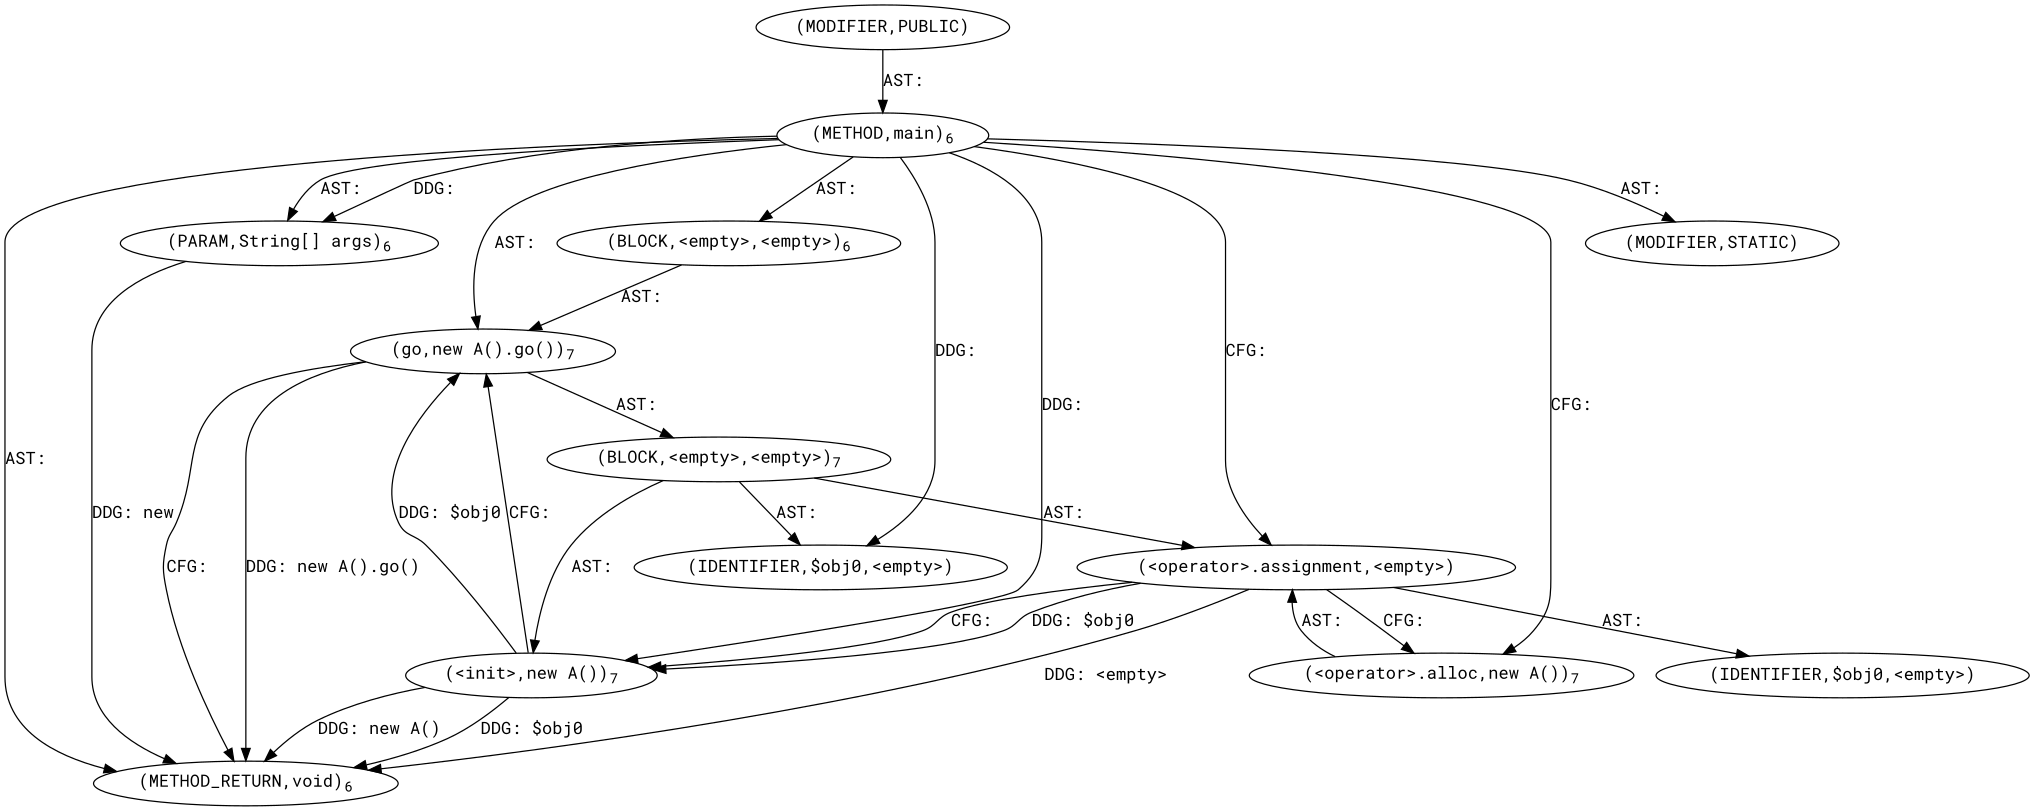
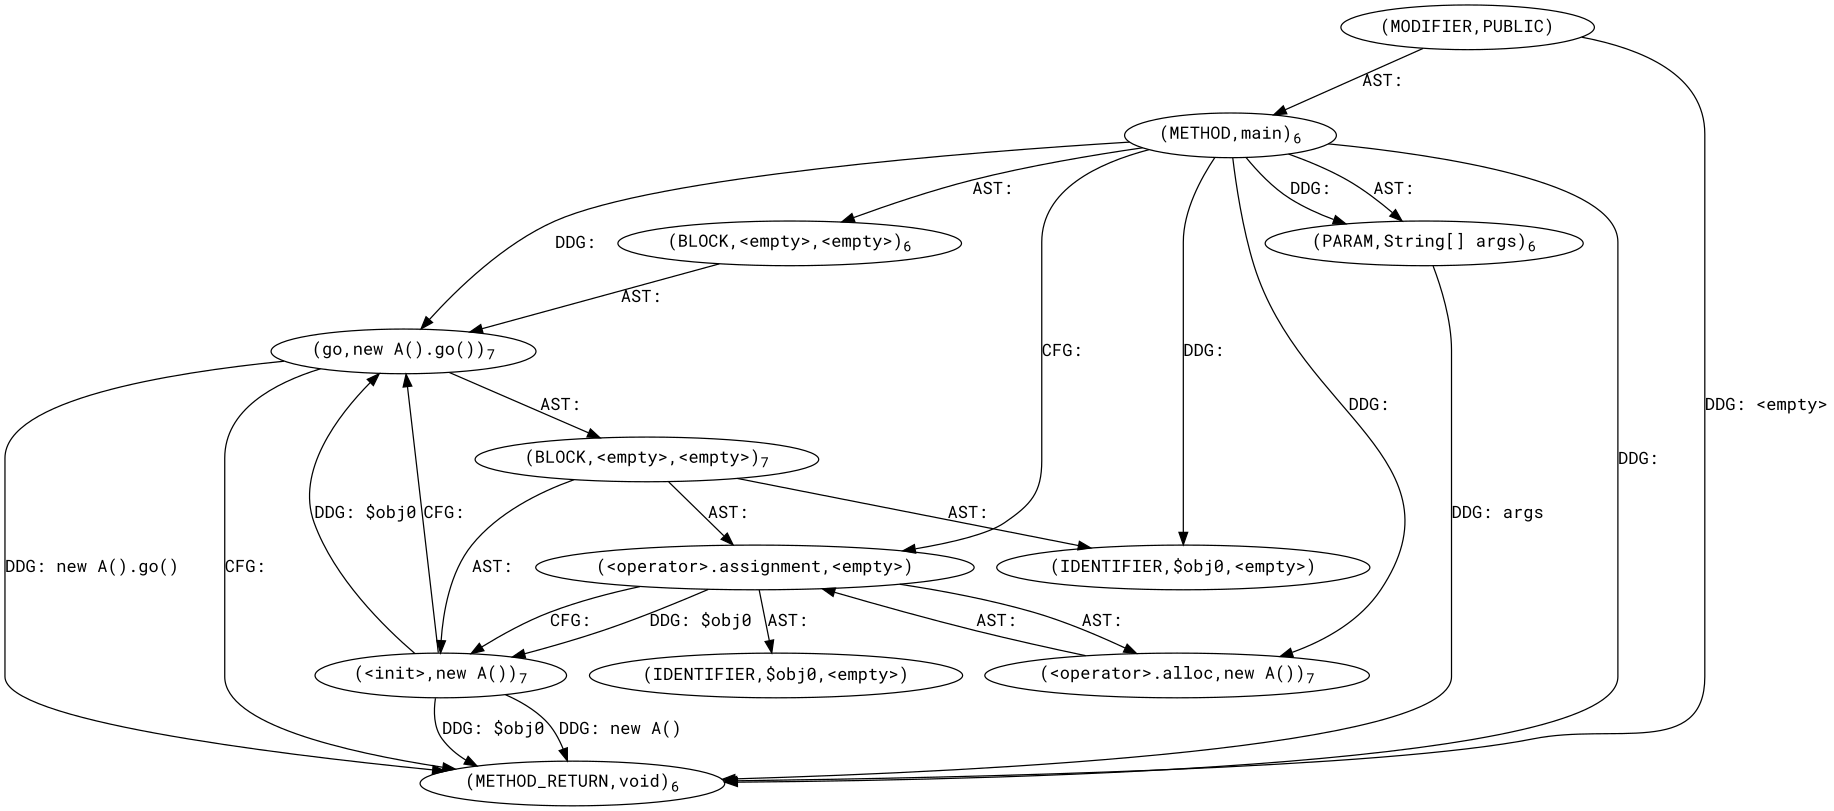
edge "(METHOD,main)" -> "(go,new A().go())": label "AST: " -> "DDG: "
node "(MODIFIER,STATIC)": removed
edge "(METHOD,main)" -> "(<operator>.alloc,new A())": label "CFG: " -> "DDG: "
edge "(METHOD,main)" -> "(METHOD_RETURN,void)": label "AST: " -> "DDG: "
edge "(PARAM,String[] args)" -> "(METHOD_RETURN,void)": label "DDG: new" -> "DDG: args"
edge "(METHOD,main)" -> "(<init>,new A())": removed, label "DDG:"
edge "(<operator>.assignment,<empty>)" -> "(<operator>.alloc,new A())": label "CFG: " -> "AST: "
edge "(<operator>.assignment,<empty>)" -> "(METHOD_RETURN,void)": now "(MODIFIER,PUBLIC)" -> "(METHOD_RETURN,void)"
